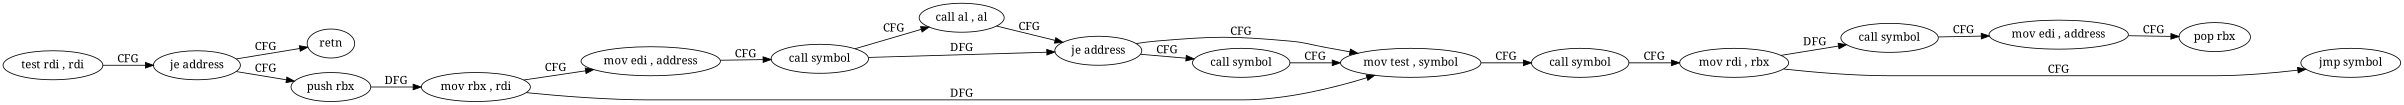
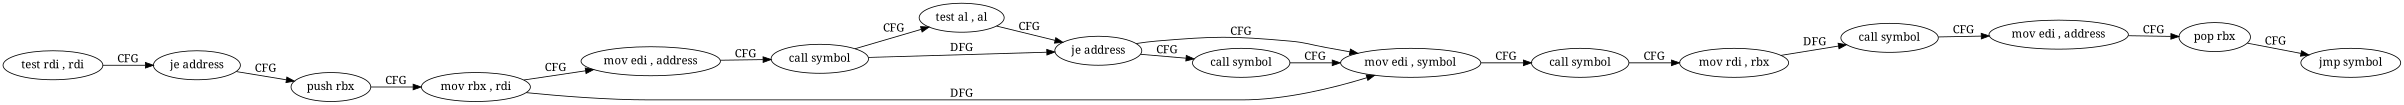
node "call al , al": label "call al , al" -> "test al , al"
node "retn": removed
node "mov test , symbol": label "mov test , symbol" -> "mov edi , symbol"
edge "mov rdi , rbx" -> "jmp symbol": now "pop rbx" -> "jmp symbol"
edge "push rbx" -> "mov rbx , rdi": label "DFG" -> "CFG"
